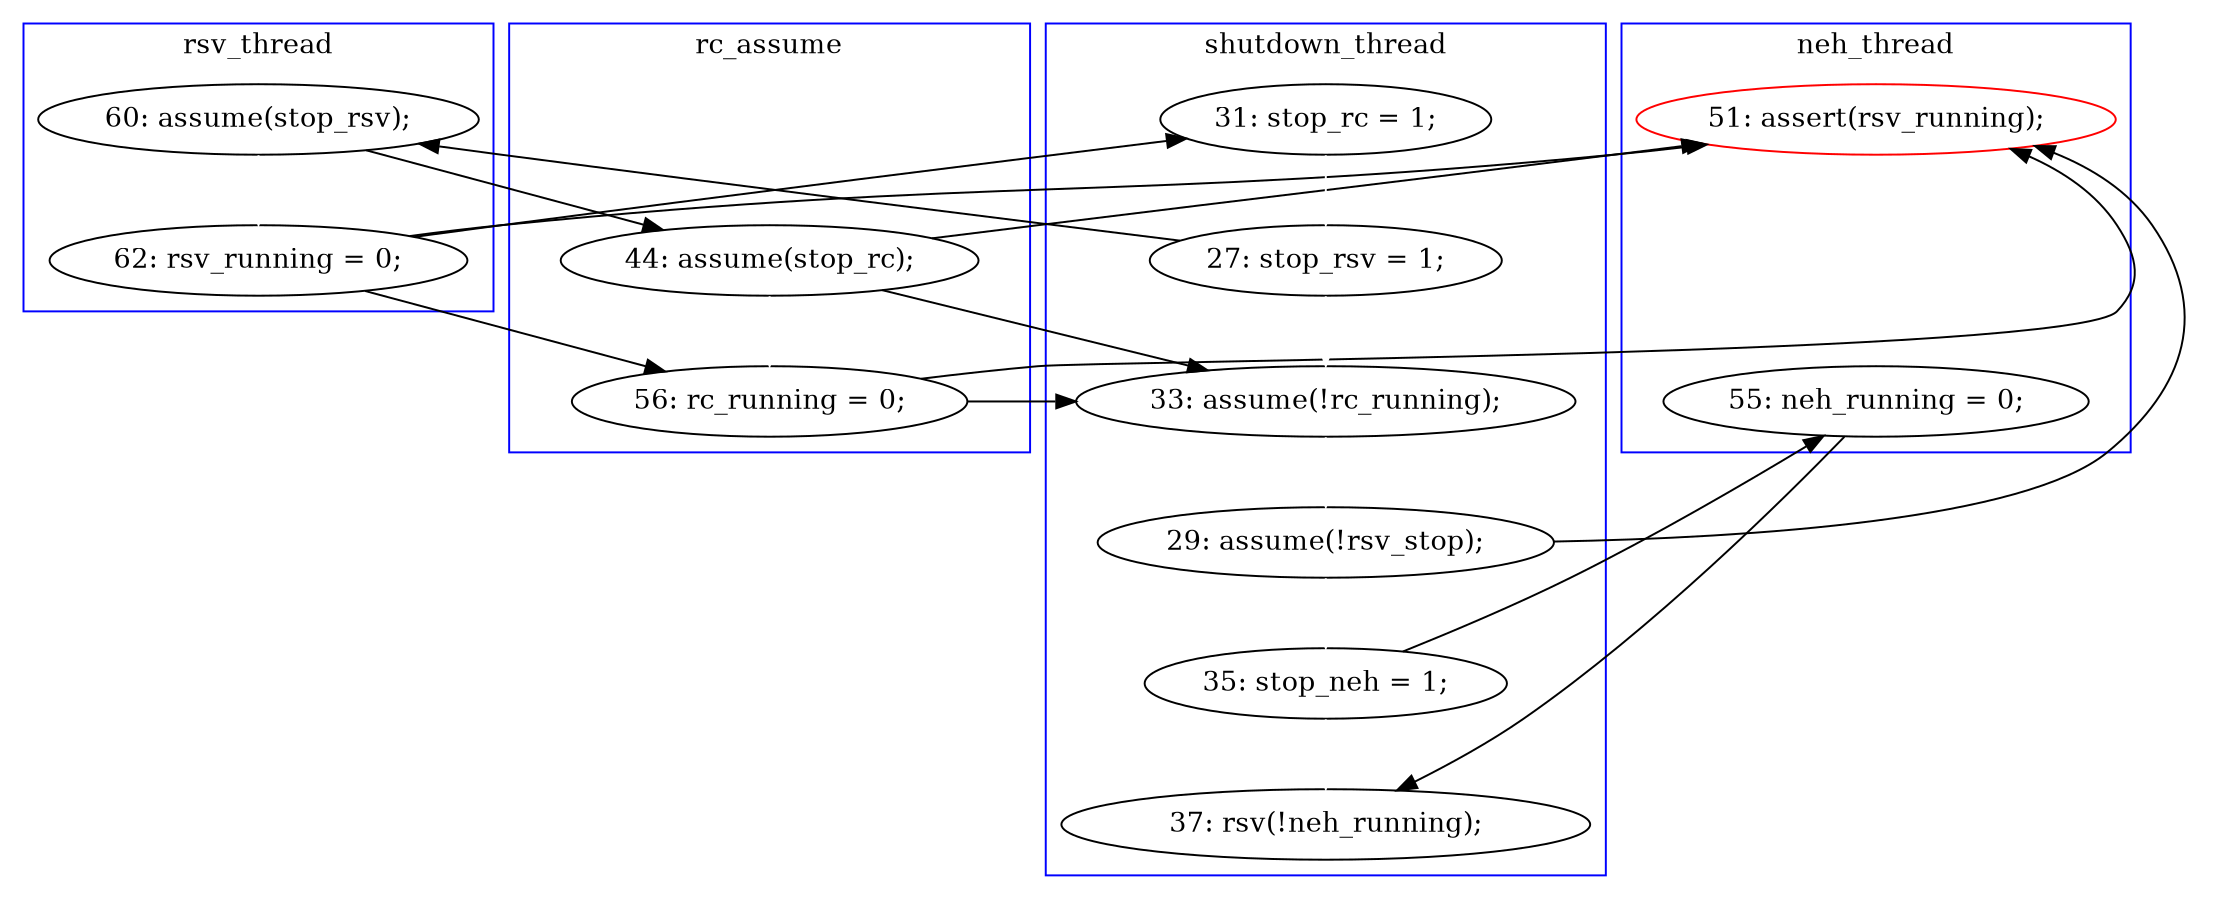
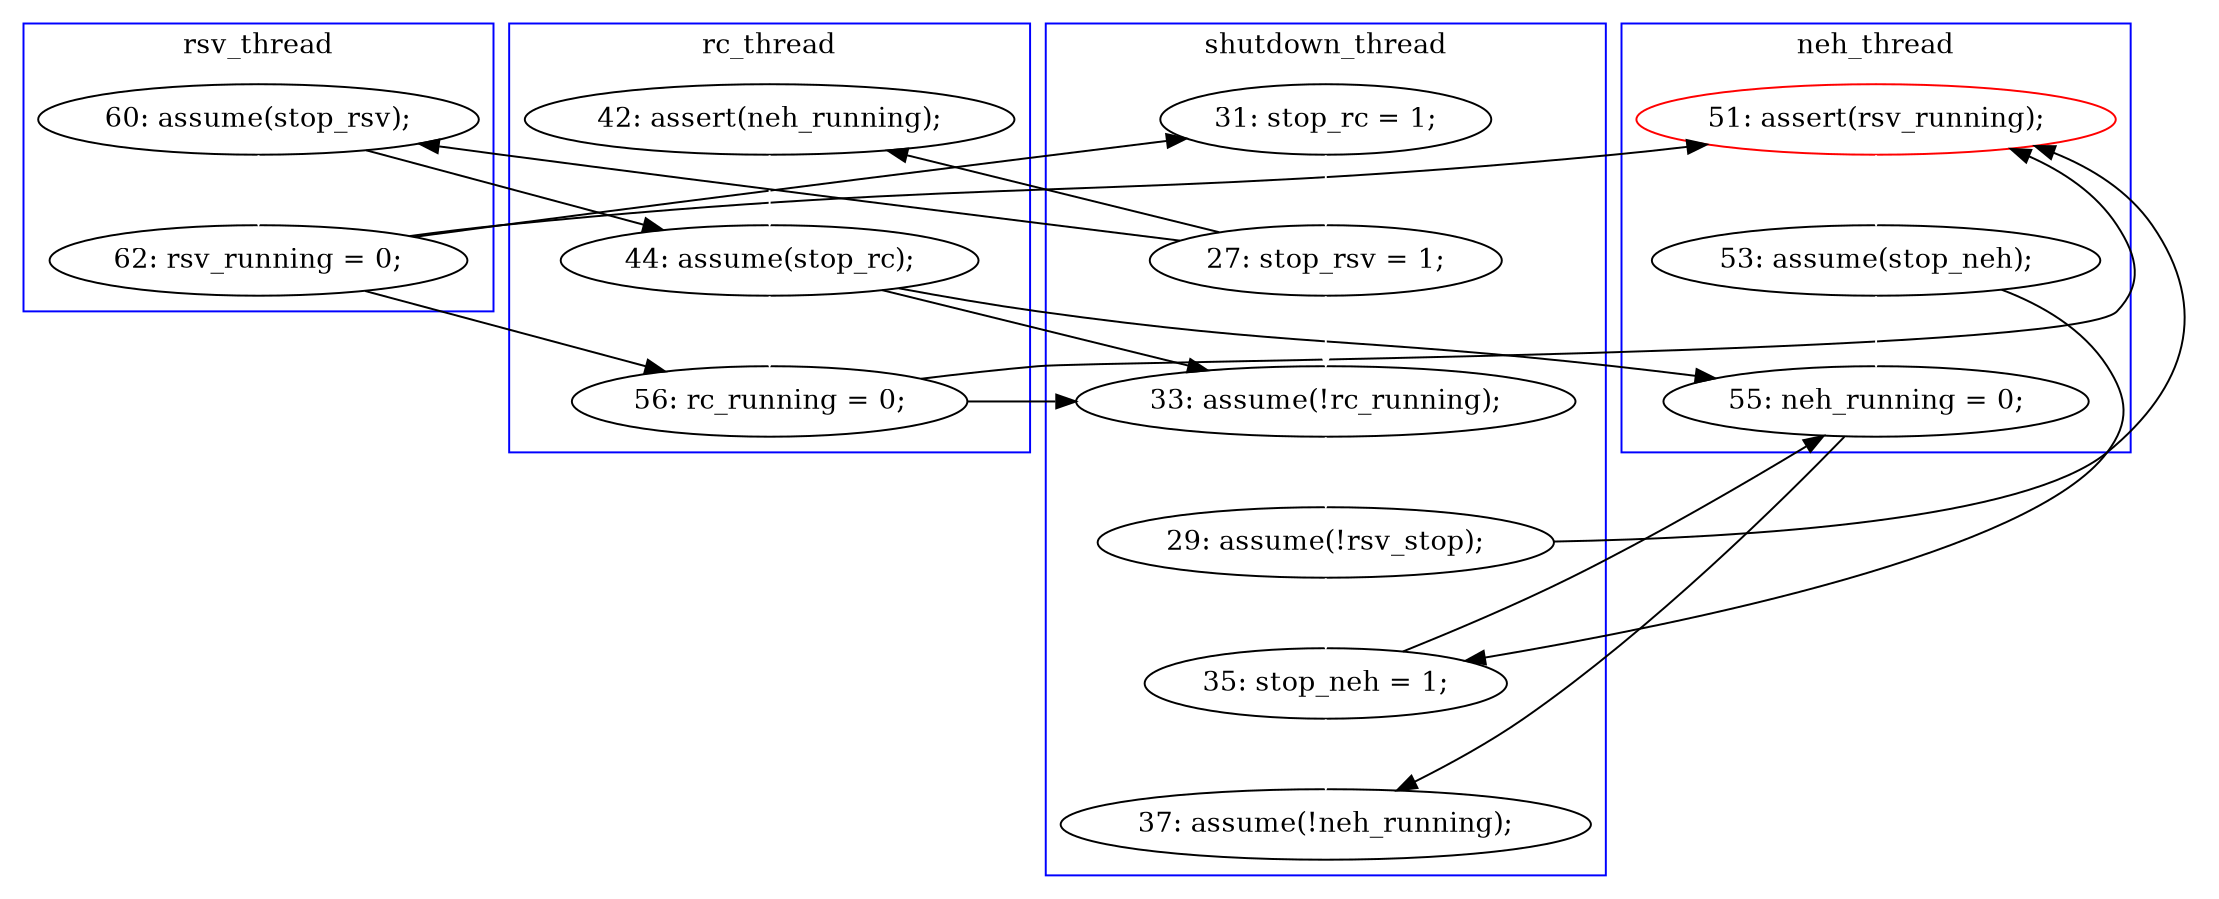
cluster "rc_assume": label "rc_assume" -> "rc_thread"
node "42: assert(neh_running);": added
edge "44: assume(stop_rc);" -> "51: assert(rsv_running);": now "44: assume(stop_rc);" -> "55: neh_running = 0;"
node "53: assume(stop_neh);": added
node "37: rsv(!neh_running);": label "37: rsv(!neh_running);" -> "37: assume(!neh_running);"
